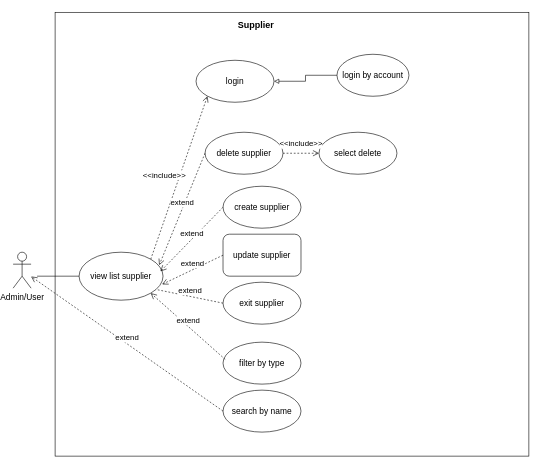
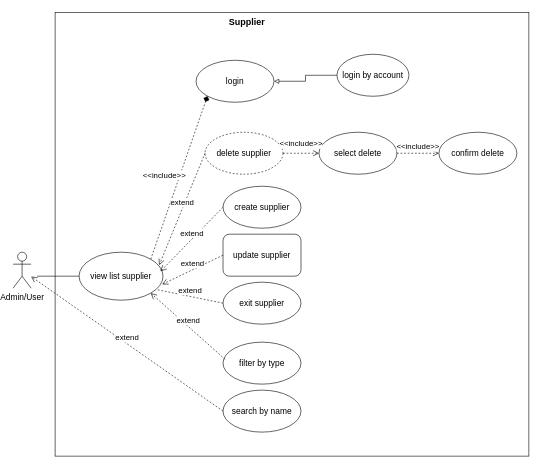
node "Supplier": moved (256, 24) -> (247, 21)
edge "view list supplier" -> "login": arrowhead open -> diamond
node "delete supplier": style solid -> dashed
edge "select delete" -> "confirm delete": added, label "<<include>>"
node "confirm delete": added
